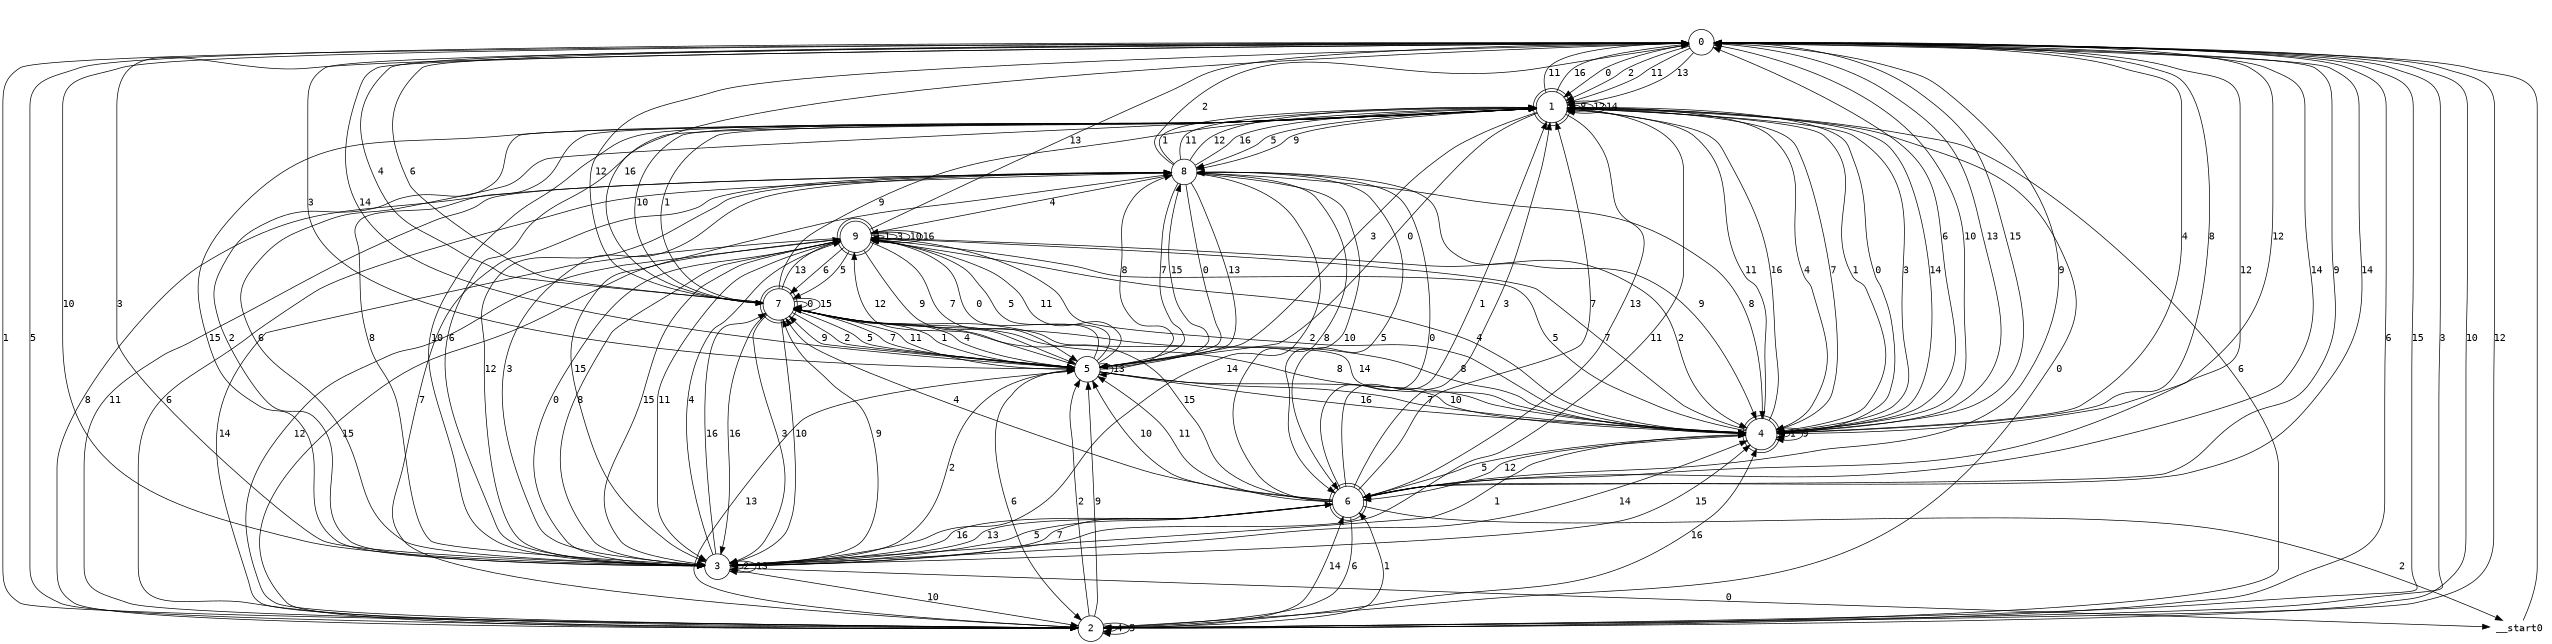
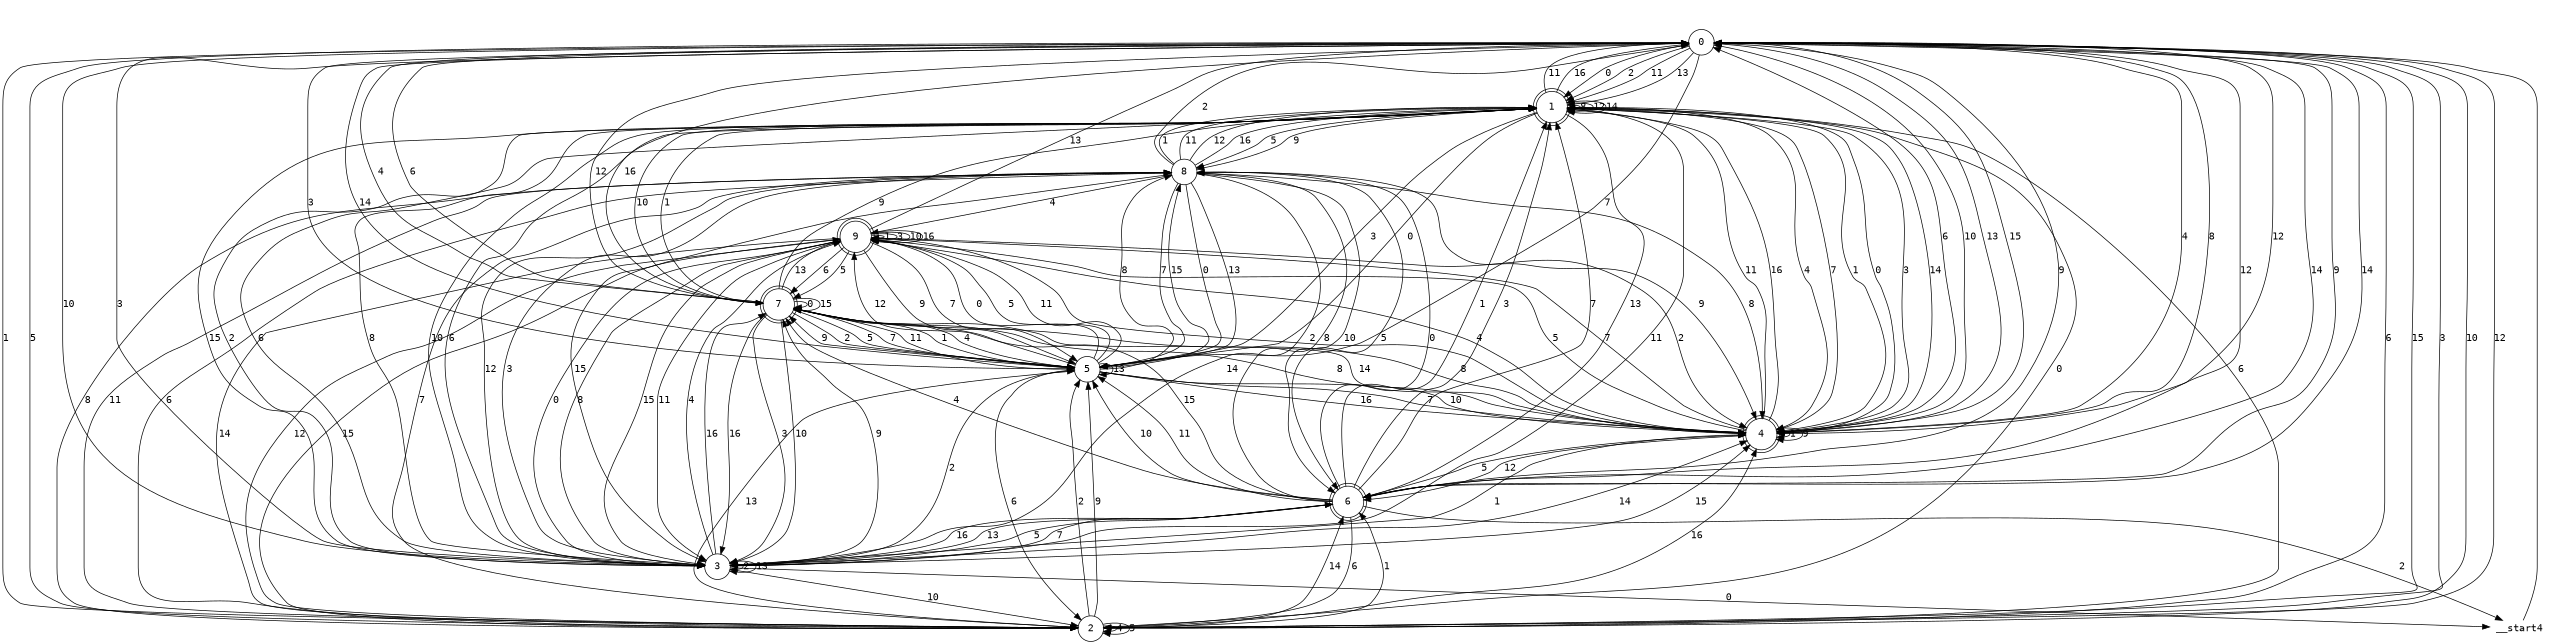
edge "0" -> "5": added, label "7"
node "__start0": label "__start0" -> "__start4"
